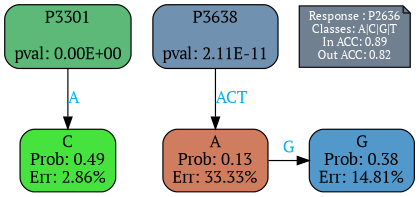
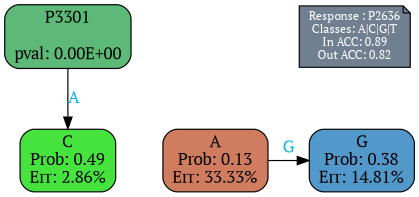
node "P3638 pval: 2.11E-11": removed
